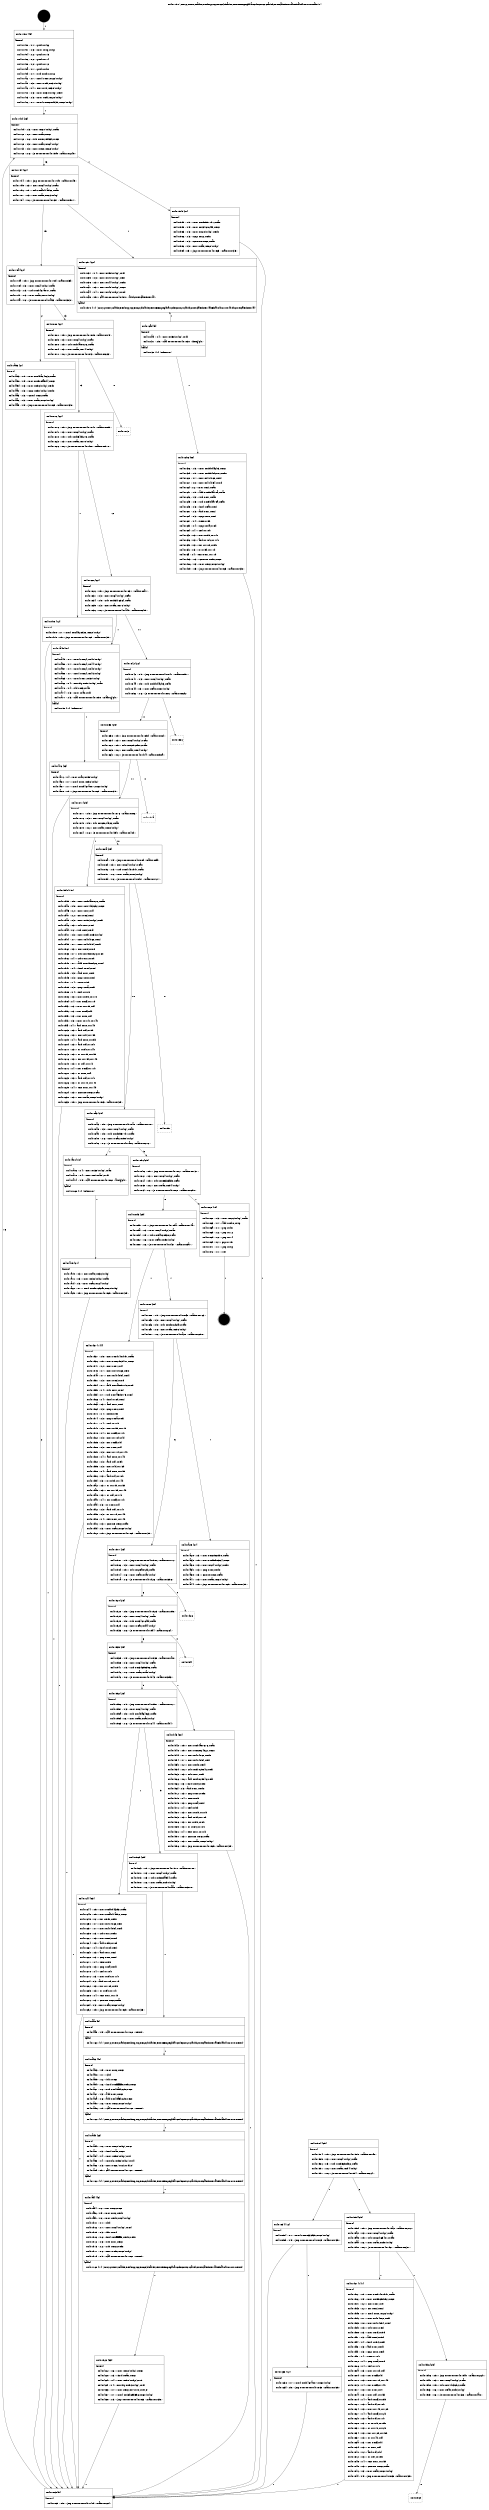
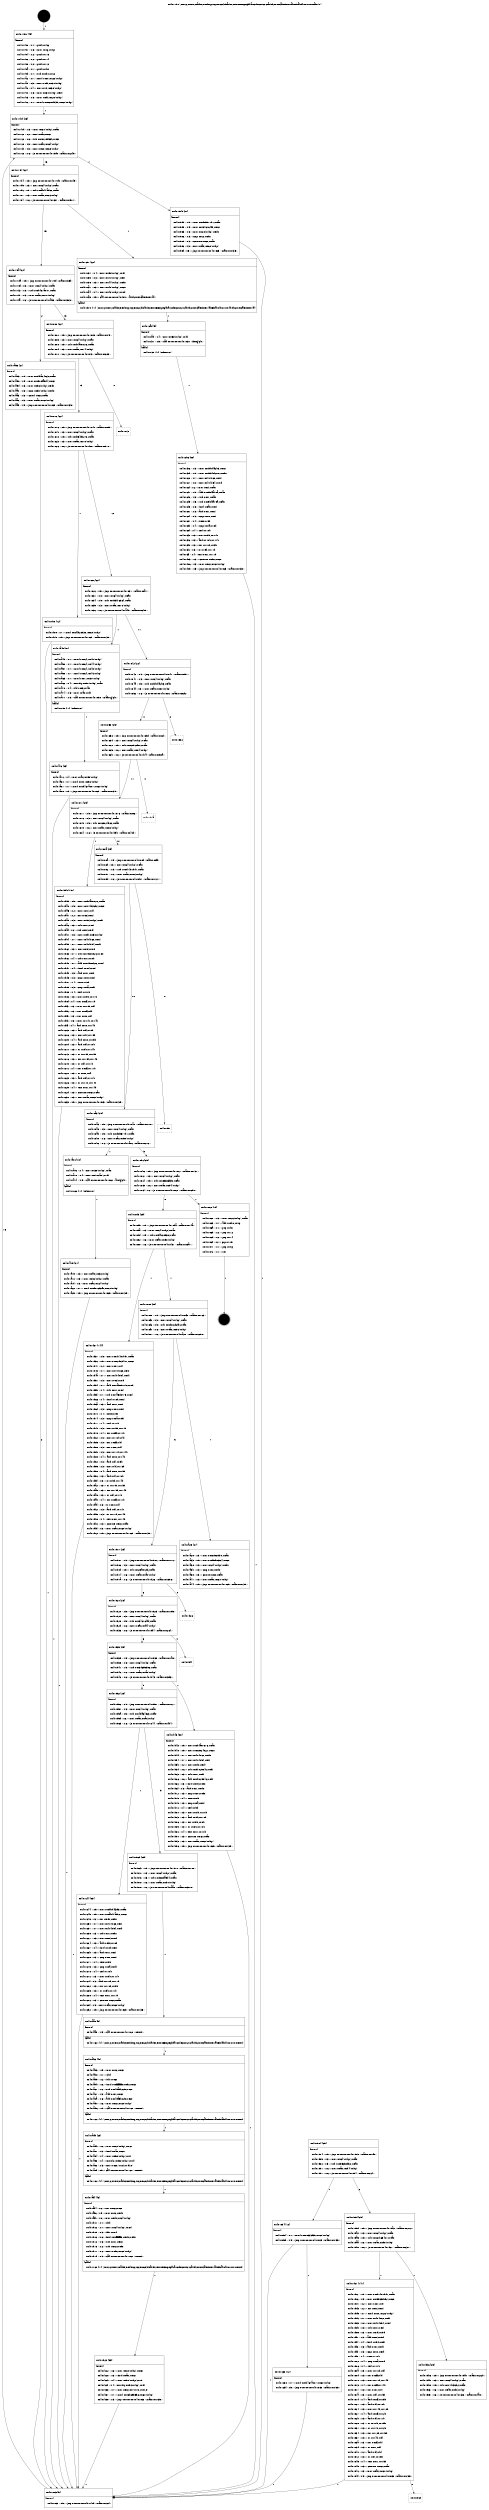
edge "0x401cad [9]" -> "0x401c97 [22]": reversed
edge "0x4019b6 [25]" -> "0x4019cf": now "0x401dc7 [141]" -> "0x4019cf"
